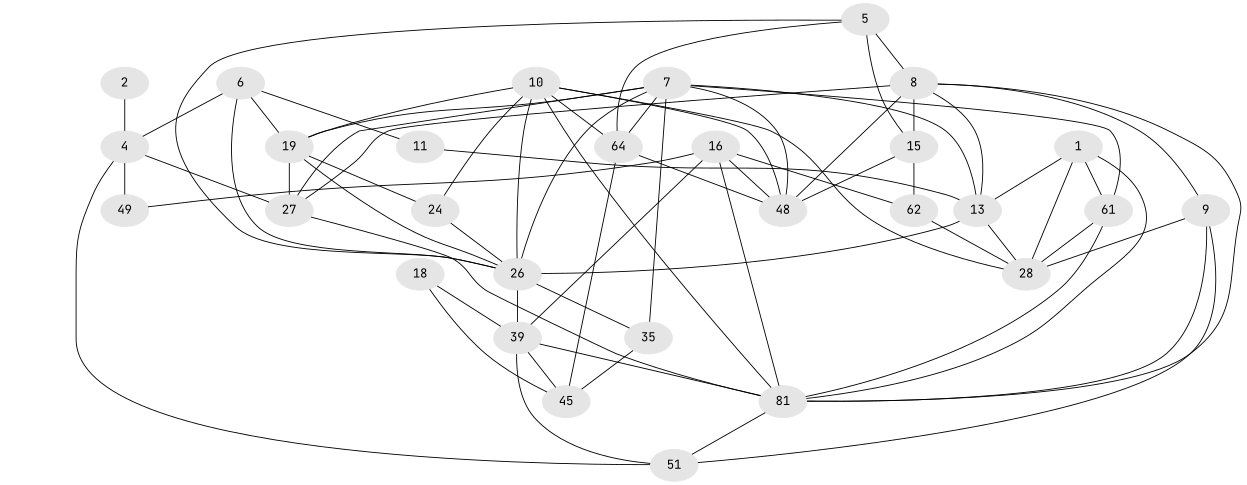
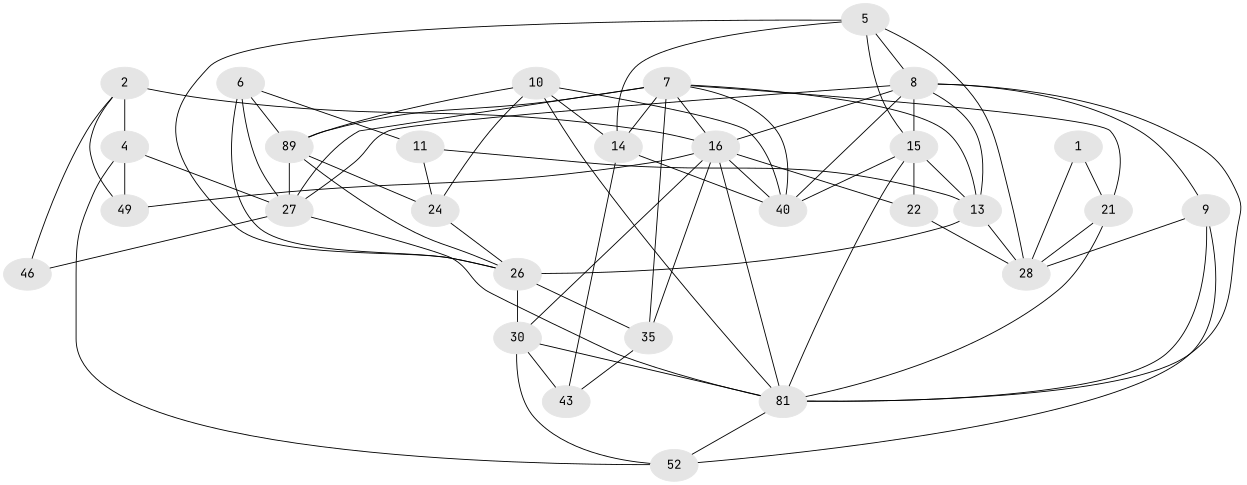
edge "2" -- "16": added
edge "6" -- "4": now "6" -- "27"
edge "8" -- "16": added
edge "2" -- "49": added
node "19": label "19" -> "89"
node "64": label "64" -> "14"
edge "10" -- "28": now "5" -- "28"
edge "7" -- "26": now "7" -- "16"
edge "10" -- "26": removed
edge "11" -- "24": added
edge "1" -- "13": now "15" -- "13"
node "48": label "48" -> "40"
node "62": label "62" -> "22"
node "61": label "61" -> "21"
edge "16" -- "35": added
node "46": added
node "18": removed
edge "1" -- "81": now "15" -- "81"
node "39": label "39" -> "30"
node "45": label "45" -> "43"
node "51": label "51" -> "52"
